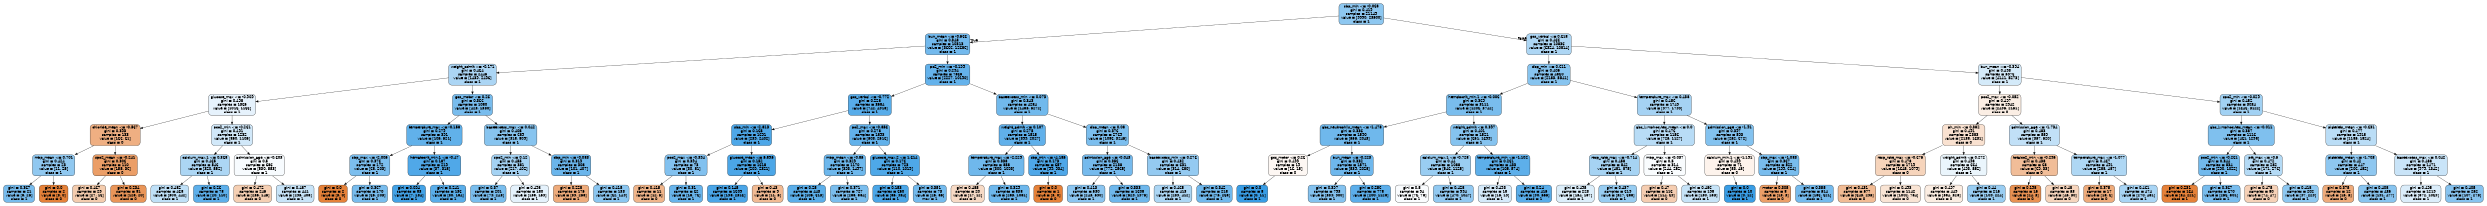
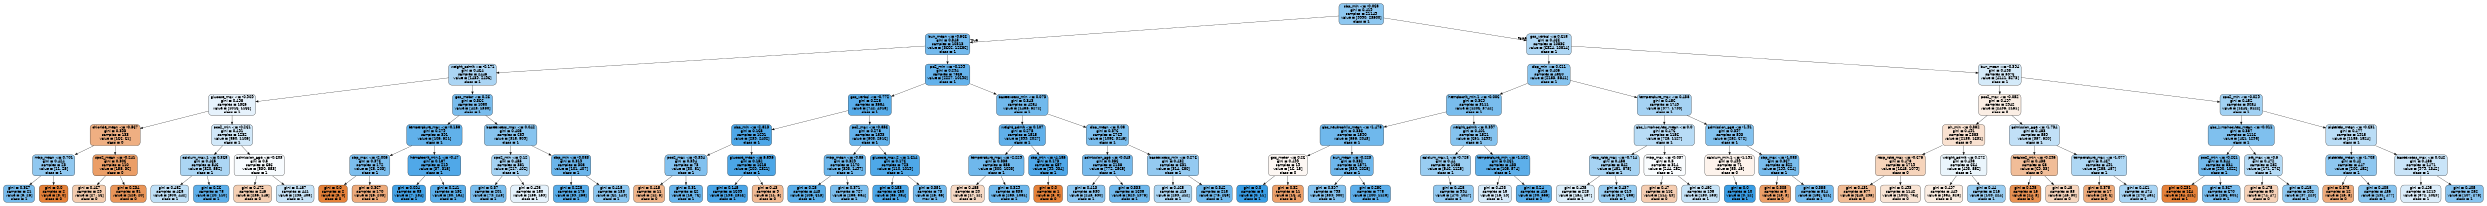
node "gini = 0.367 samples = 170 value = [65, 203] class = 1": fillcolor #78bced -> #eeab7b
node "gini = 0.228 samples = 175 value = [39, 258] class = 1": fillcolor #eeab7b -> #57ace9
node "gini = 0.32 samples = 11 value = [16, 4] class = 0": added
node "gini = 0.5 samples = 94 value = [76, 78] class = 1": removed
node "motor = 0.305 samples = 8 value = [13, 3] class = 0": label "motor = 0.305 samples = 8 value = [13, 3] class = 0" -> "gini = 0.305 samples = 8 value = [13, 3] class = 0"
